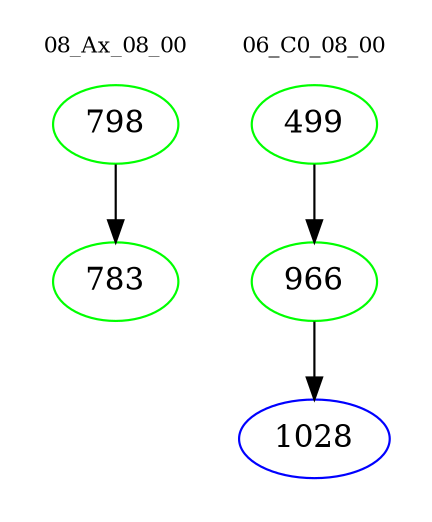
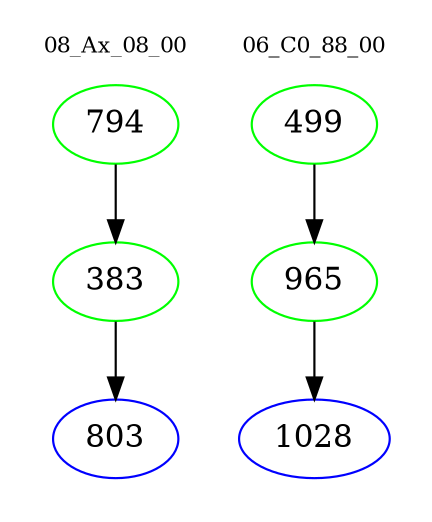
cluster "06_C0_08_00": label "06_C0_08_00" -> "06_C0_88_00"
node "798": label "798" -> "794"
node "783": label "783" -> "383"
node "966": label "966" -> "965"
node "803": added
